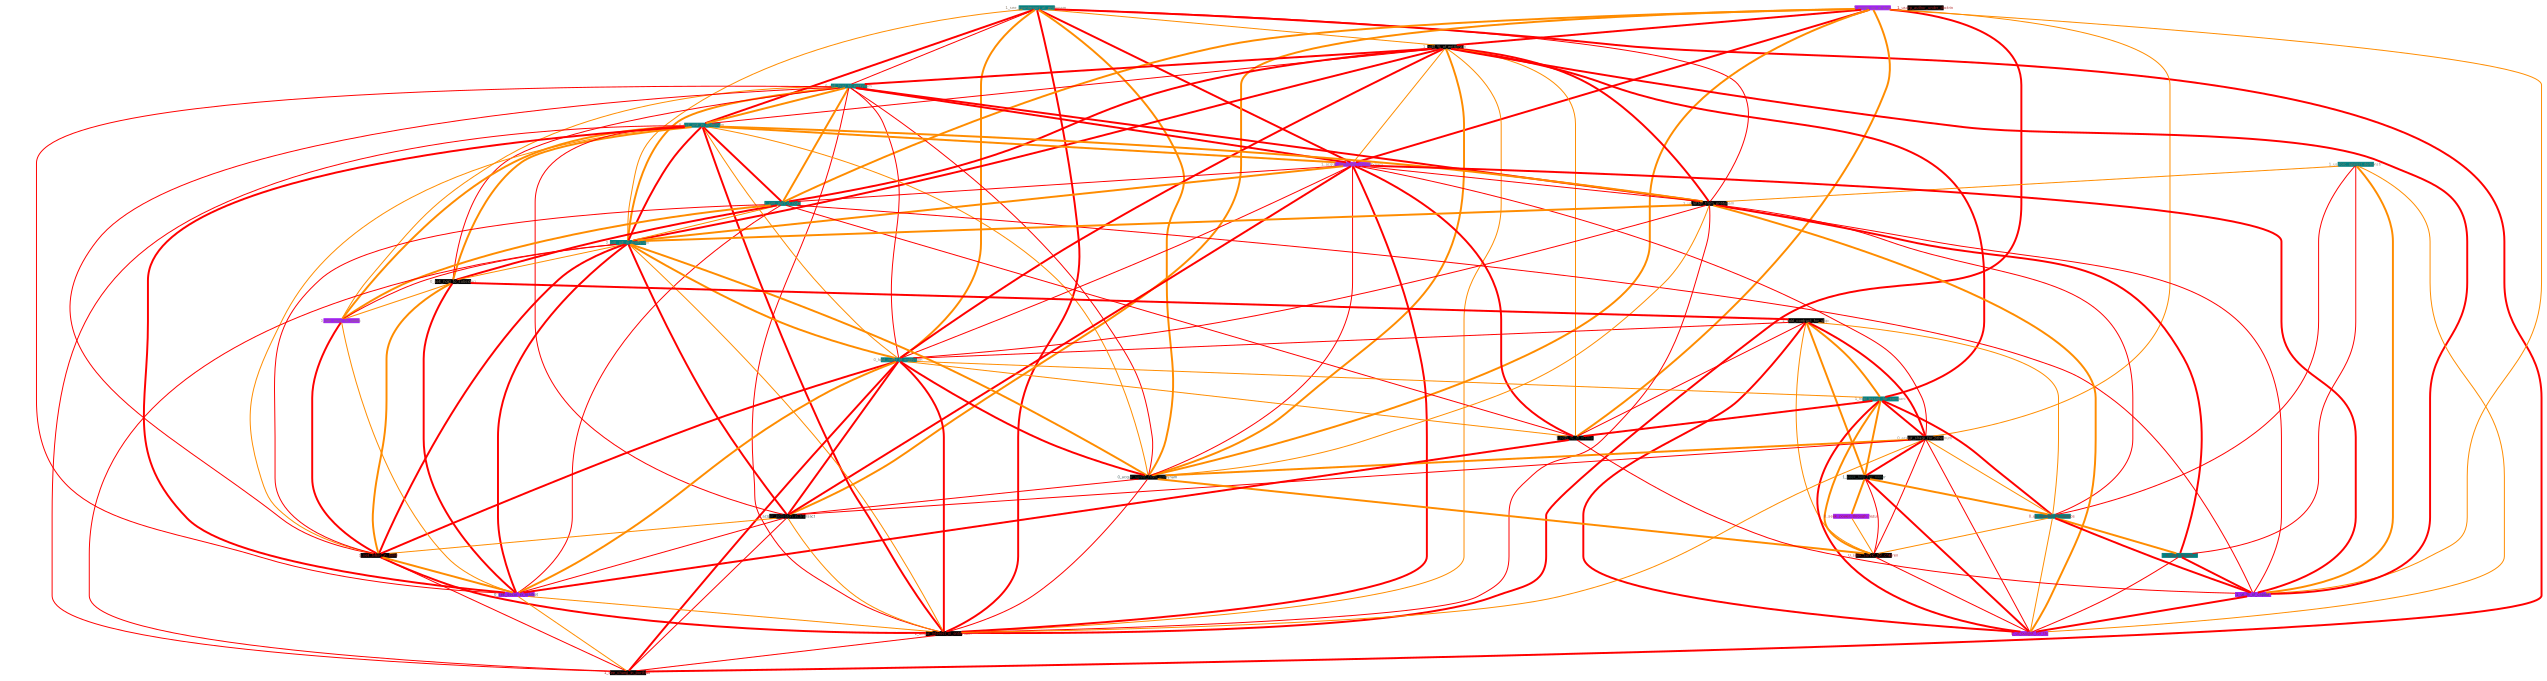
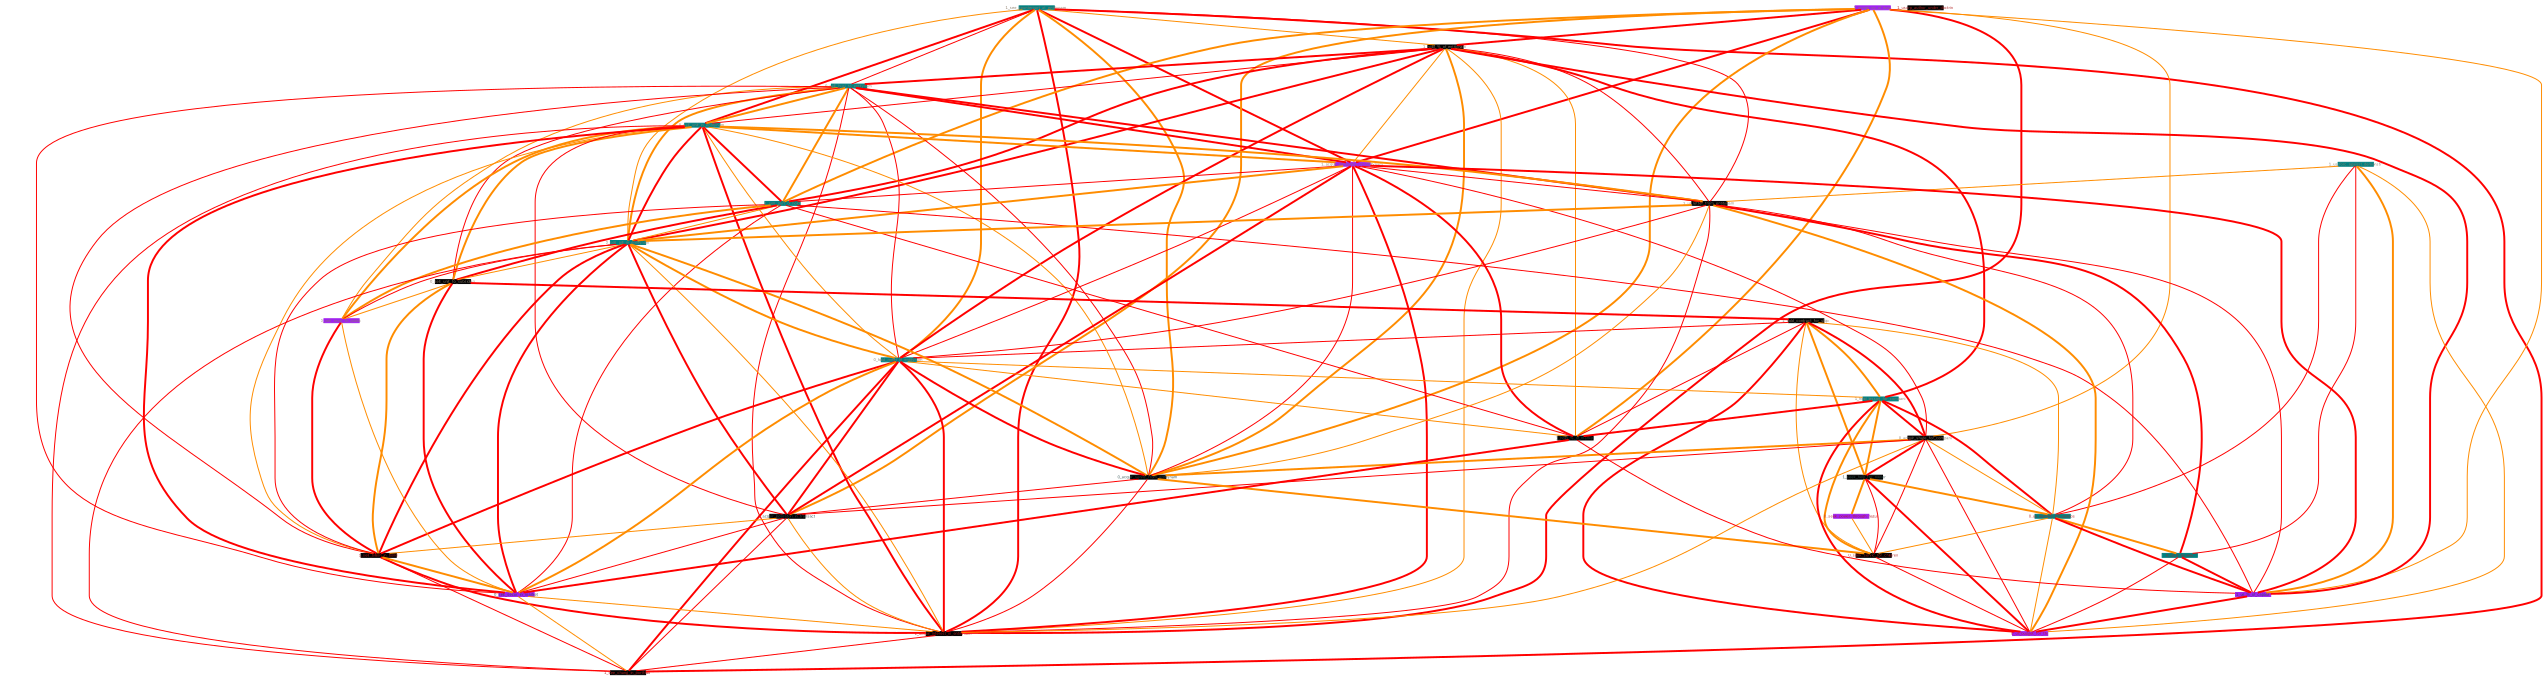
edge "1_hold_%_of_entitynam" -- "1_us_letter_from_entitynam": style bold -> solid
node "0_sell_hold_to_subsidiari": label "0_sell_hold_to_subsidiari" -> "0_sell_unit_to_subsidiari"
node "0_acquir_share_for_othernum": label "0_acquir_share_for_othernum" -> "0_acquir_share_for_compani"
